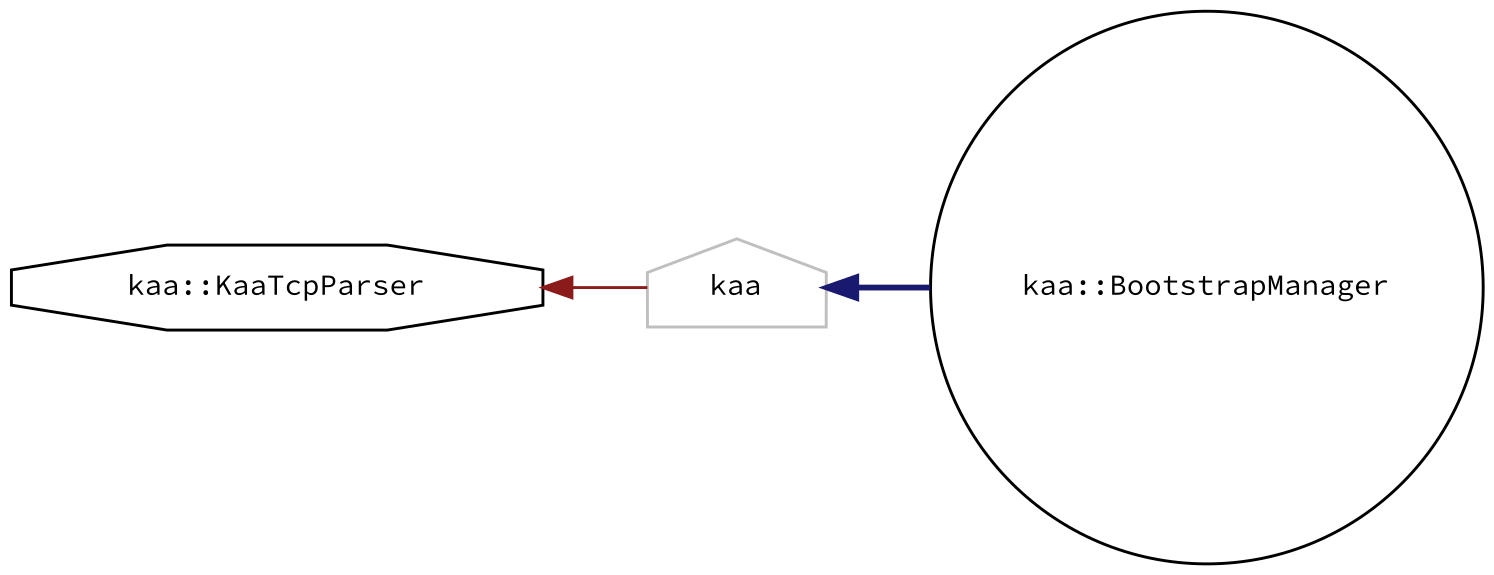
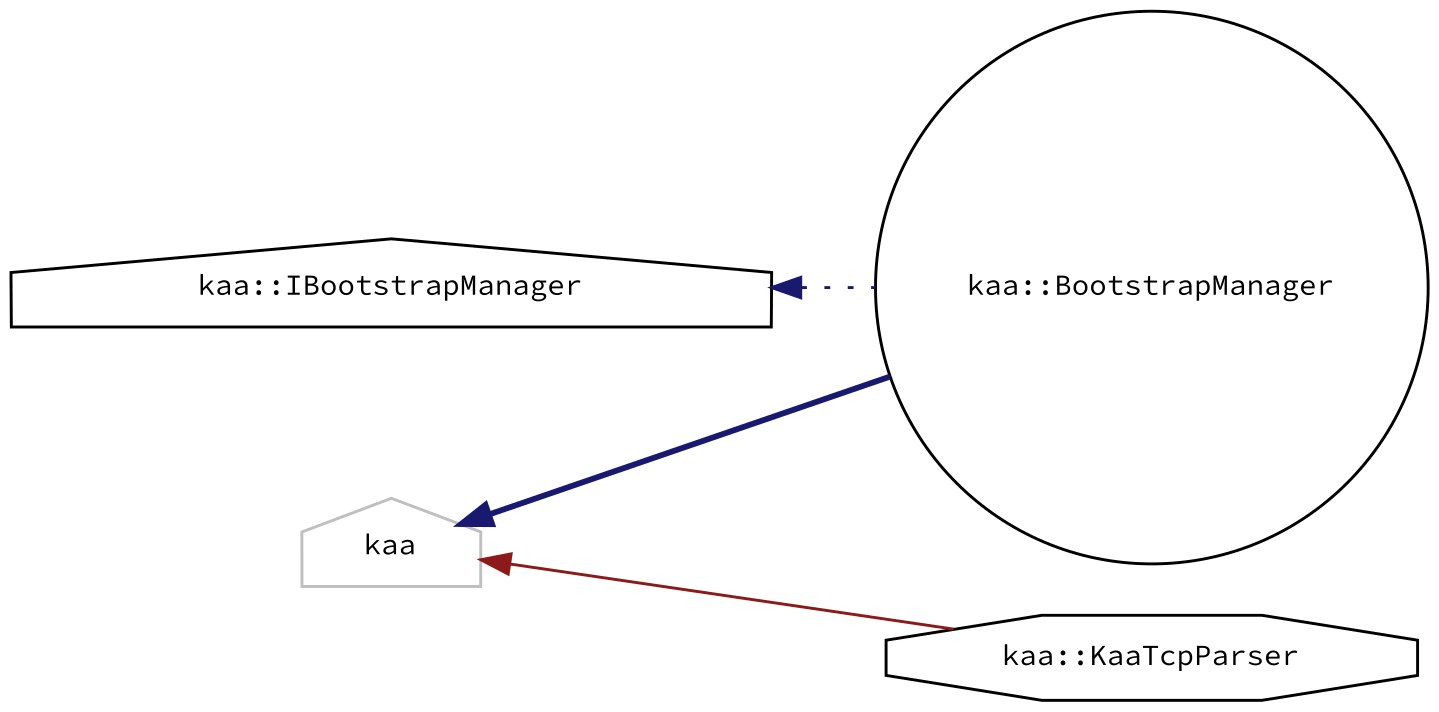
node "kaa::IBootstrapManager": added
edge "kaa" -> "kaa::KaaTcpParser": reversed
